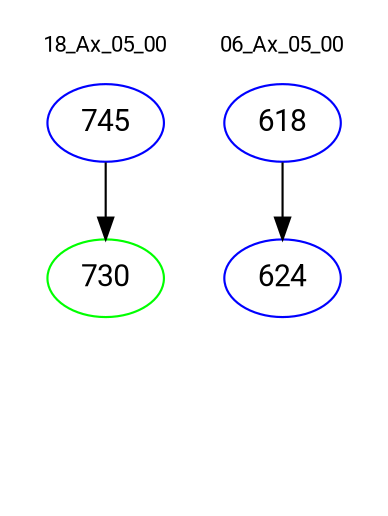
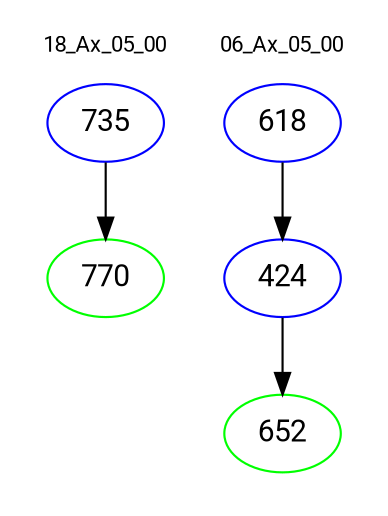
node "745": label "745" -> "735"
node "730": label "730" -> "770"
node "624": label "624" -> "424"
node "652": added
